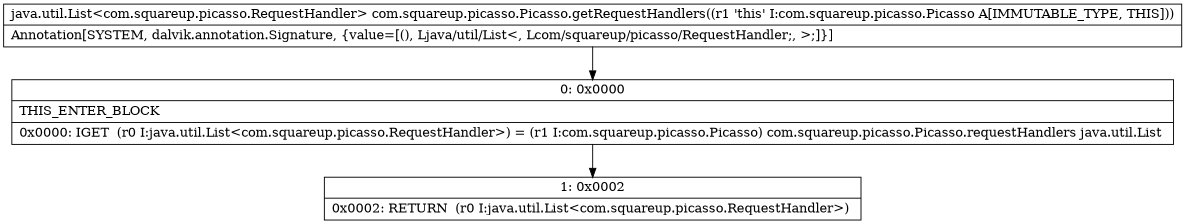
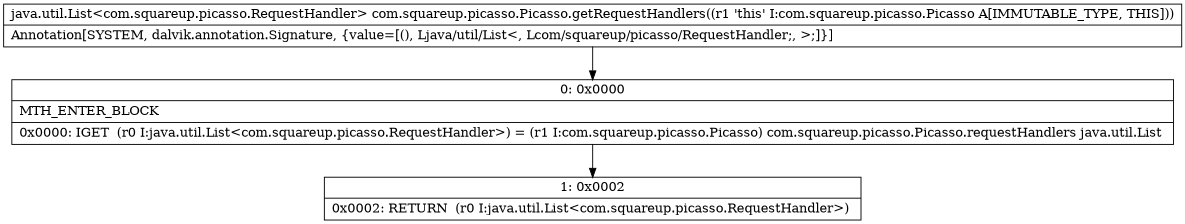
node "0: 0x0000": text "THIS_ENTER_BLOCK" -> "MTH_ENTER_BLOCK"
